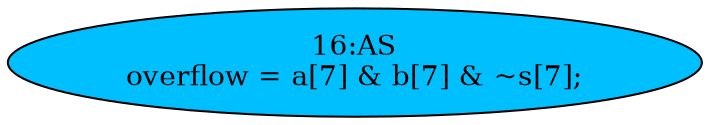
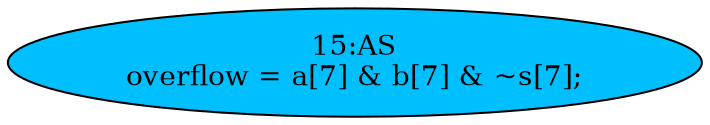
node "16:AS overflow = a[7] & b[7] & ~s[7];": label "16:AS overflow = a[7] & b[7] & ~s[7];" -> "15:AS overflow = a[7] & b[7] & ~s[7];"
